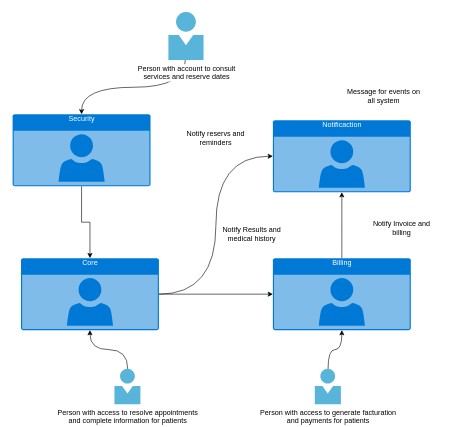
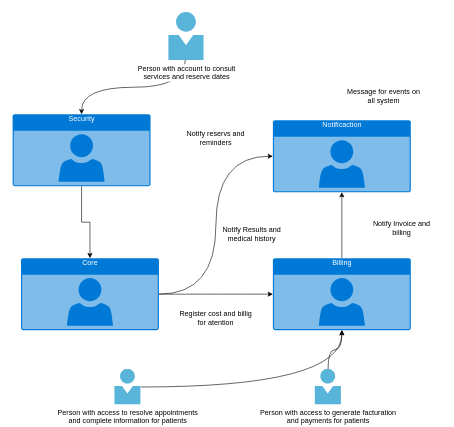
node "Register cost and billig for atention": added
edge "Person with access to resolve appointments and complete information for patients" -> "Core": now "Person with access to resolve appointments and complete information for patients" -> "Billing"
